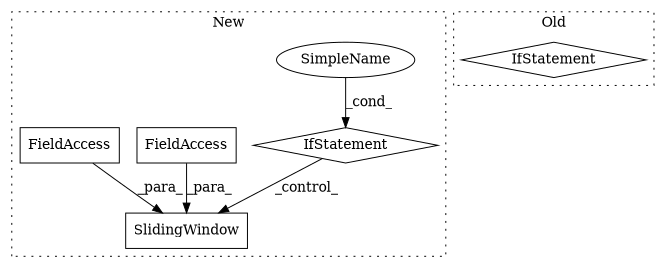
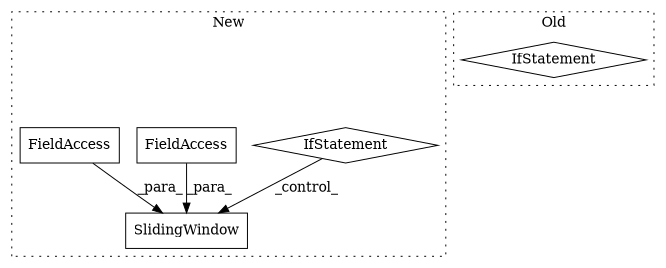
node "SimpleName": removed
